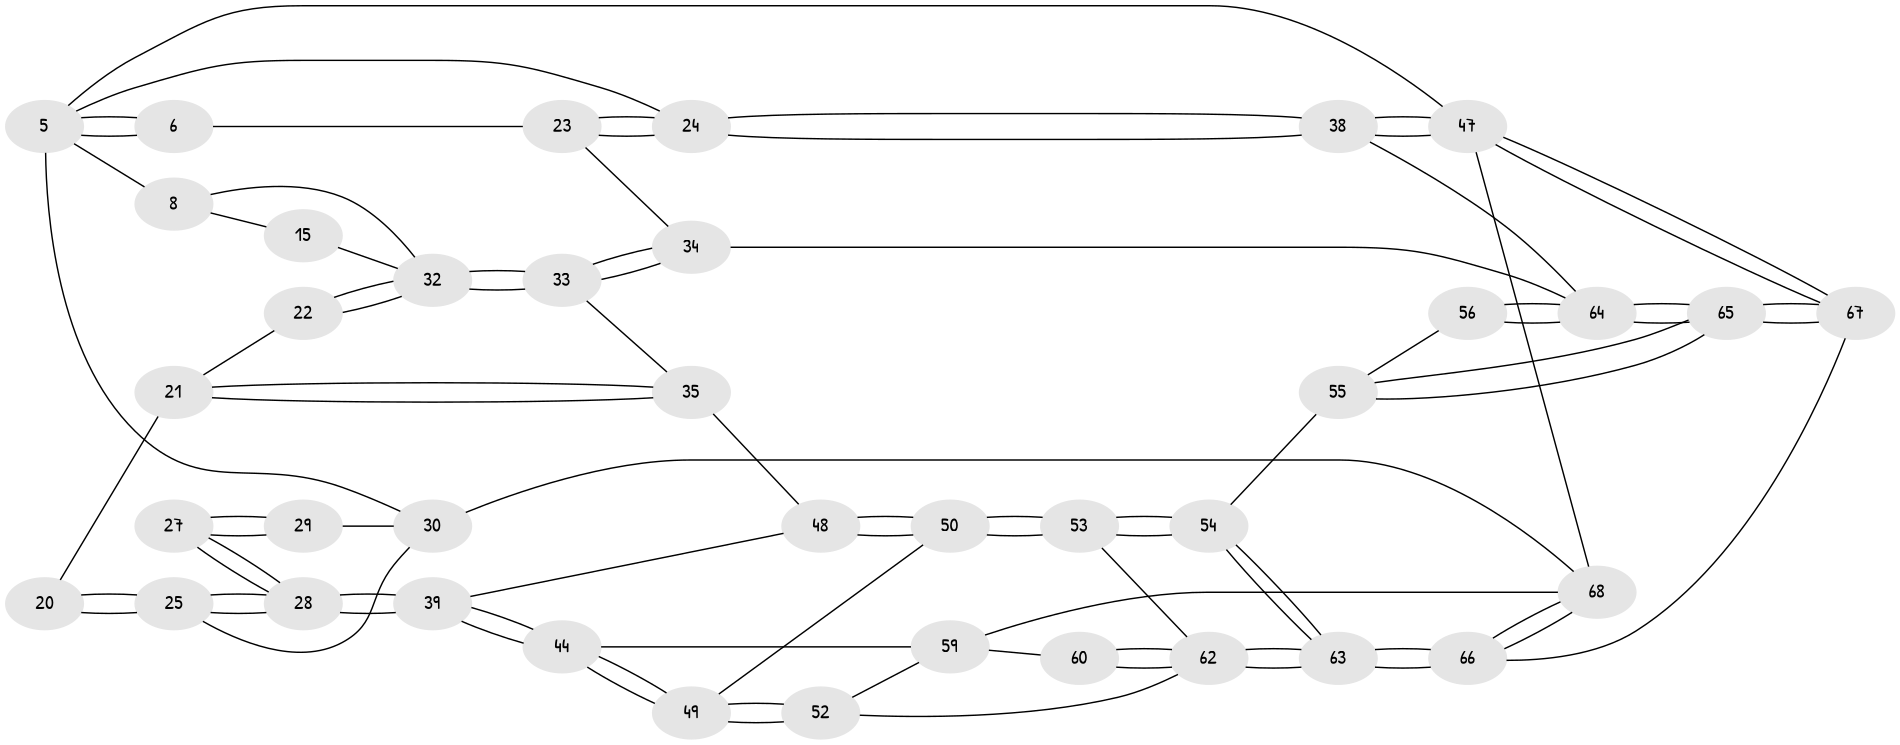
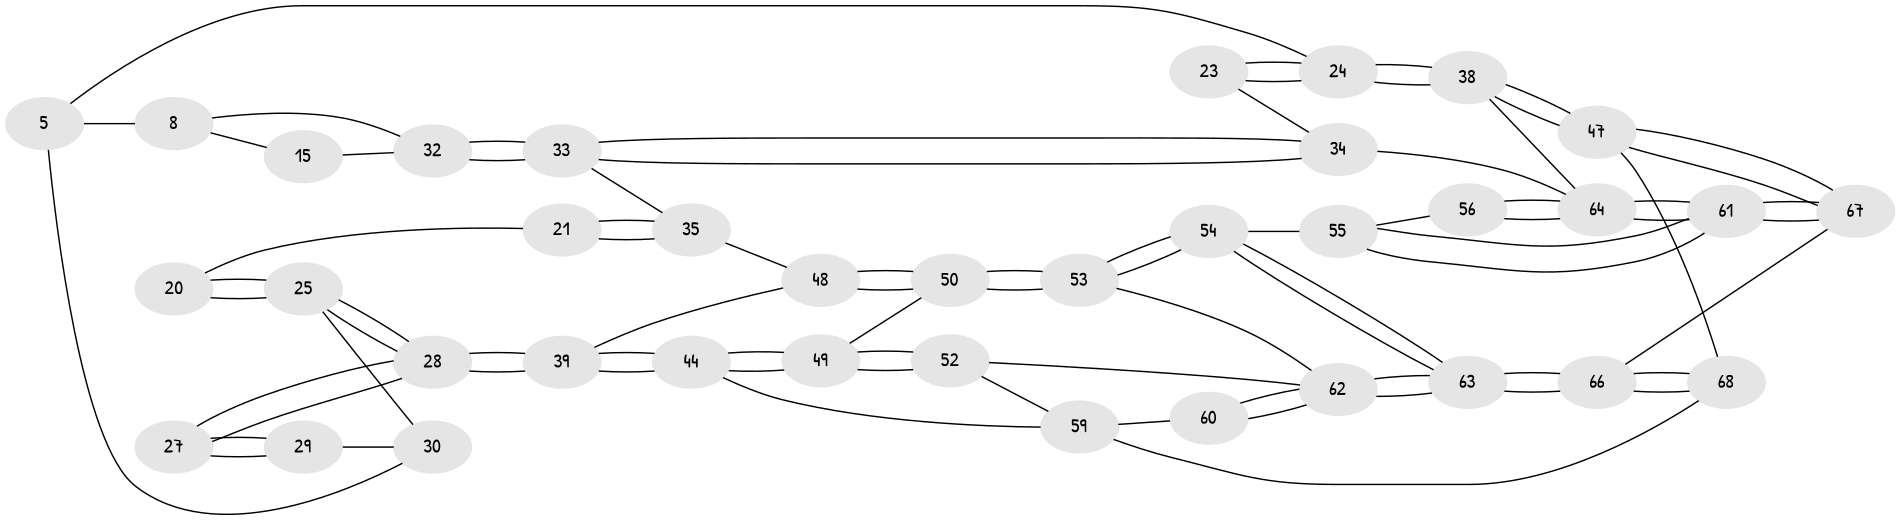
edge "5" -- "47": removed
node "6": removed
node "22": removed
node "65": label "65" -> "61"
edge "30" -- "68": removed
